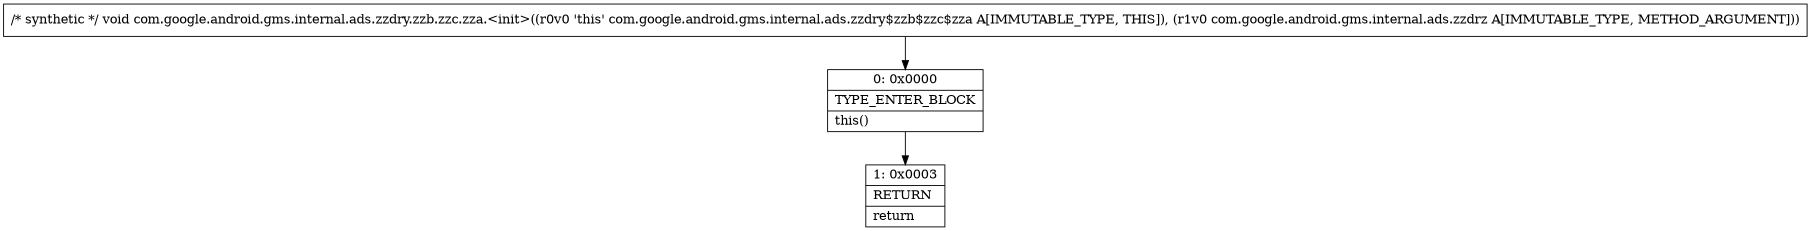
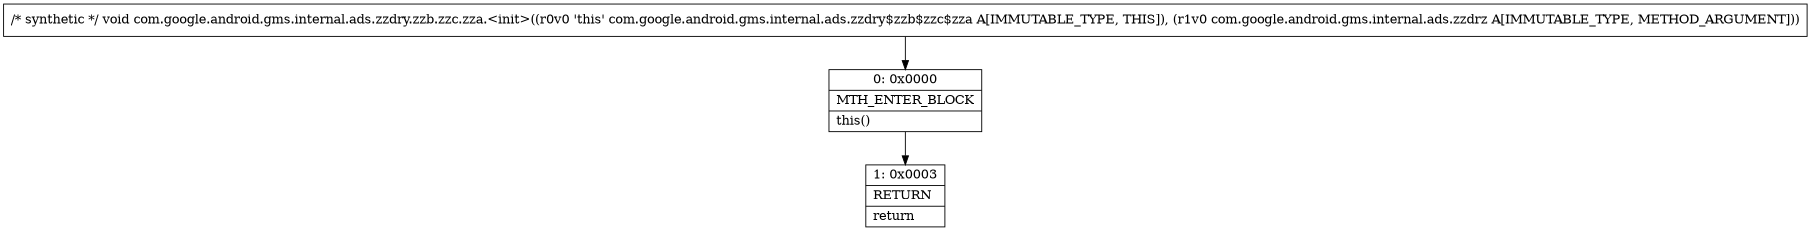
node "0: 0x0000": text "TYPE_ENTER_BLOCK" -> "MTH_ENTER_BLOCK"
